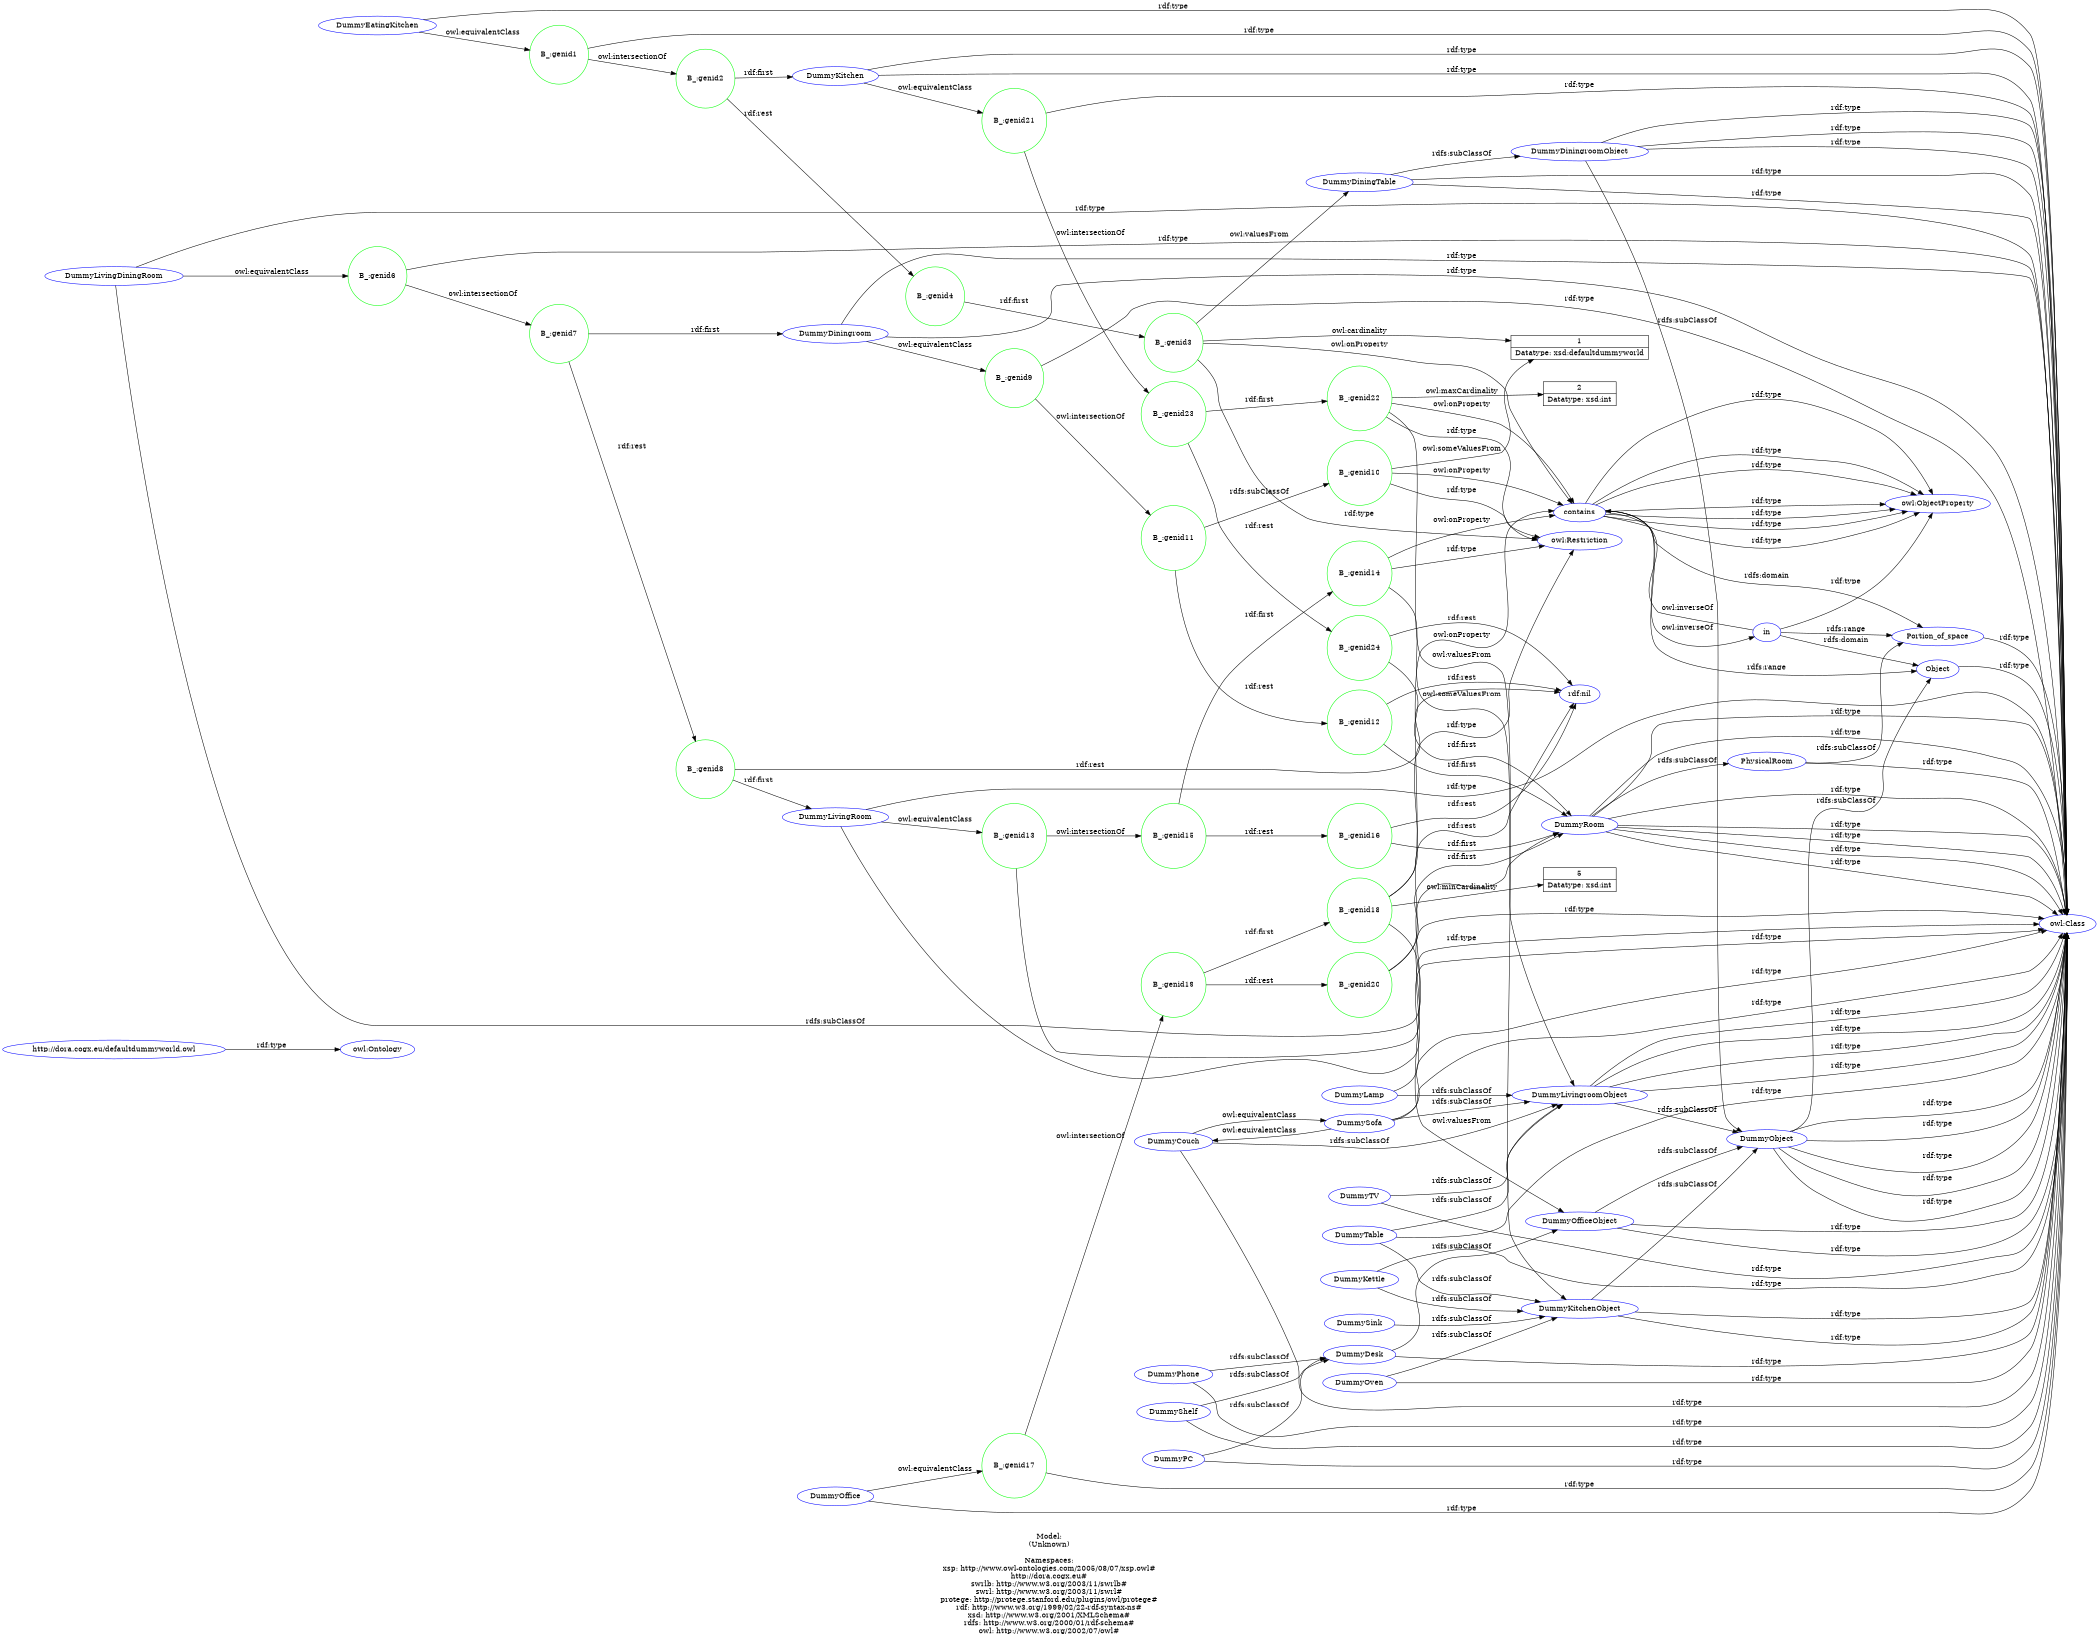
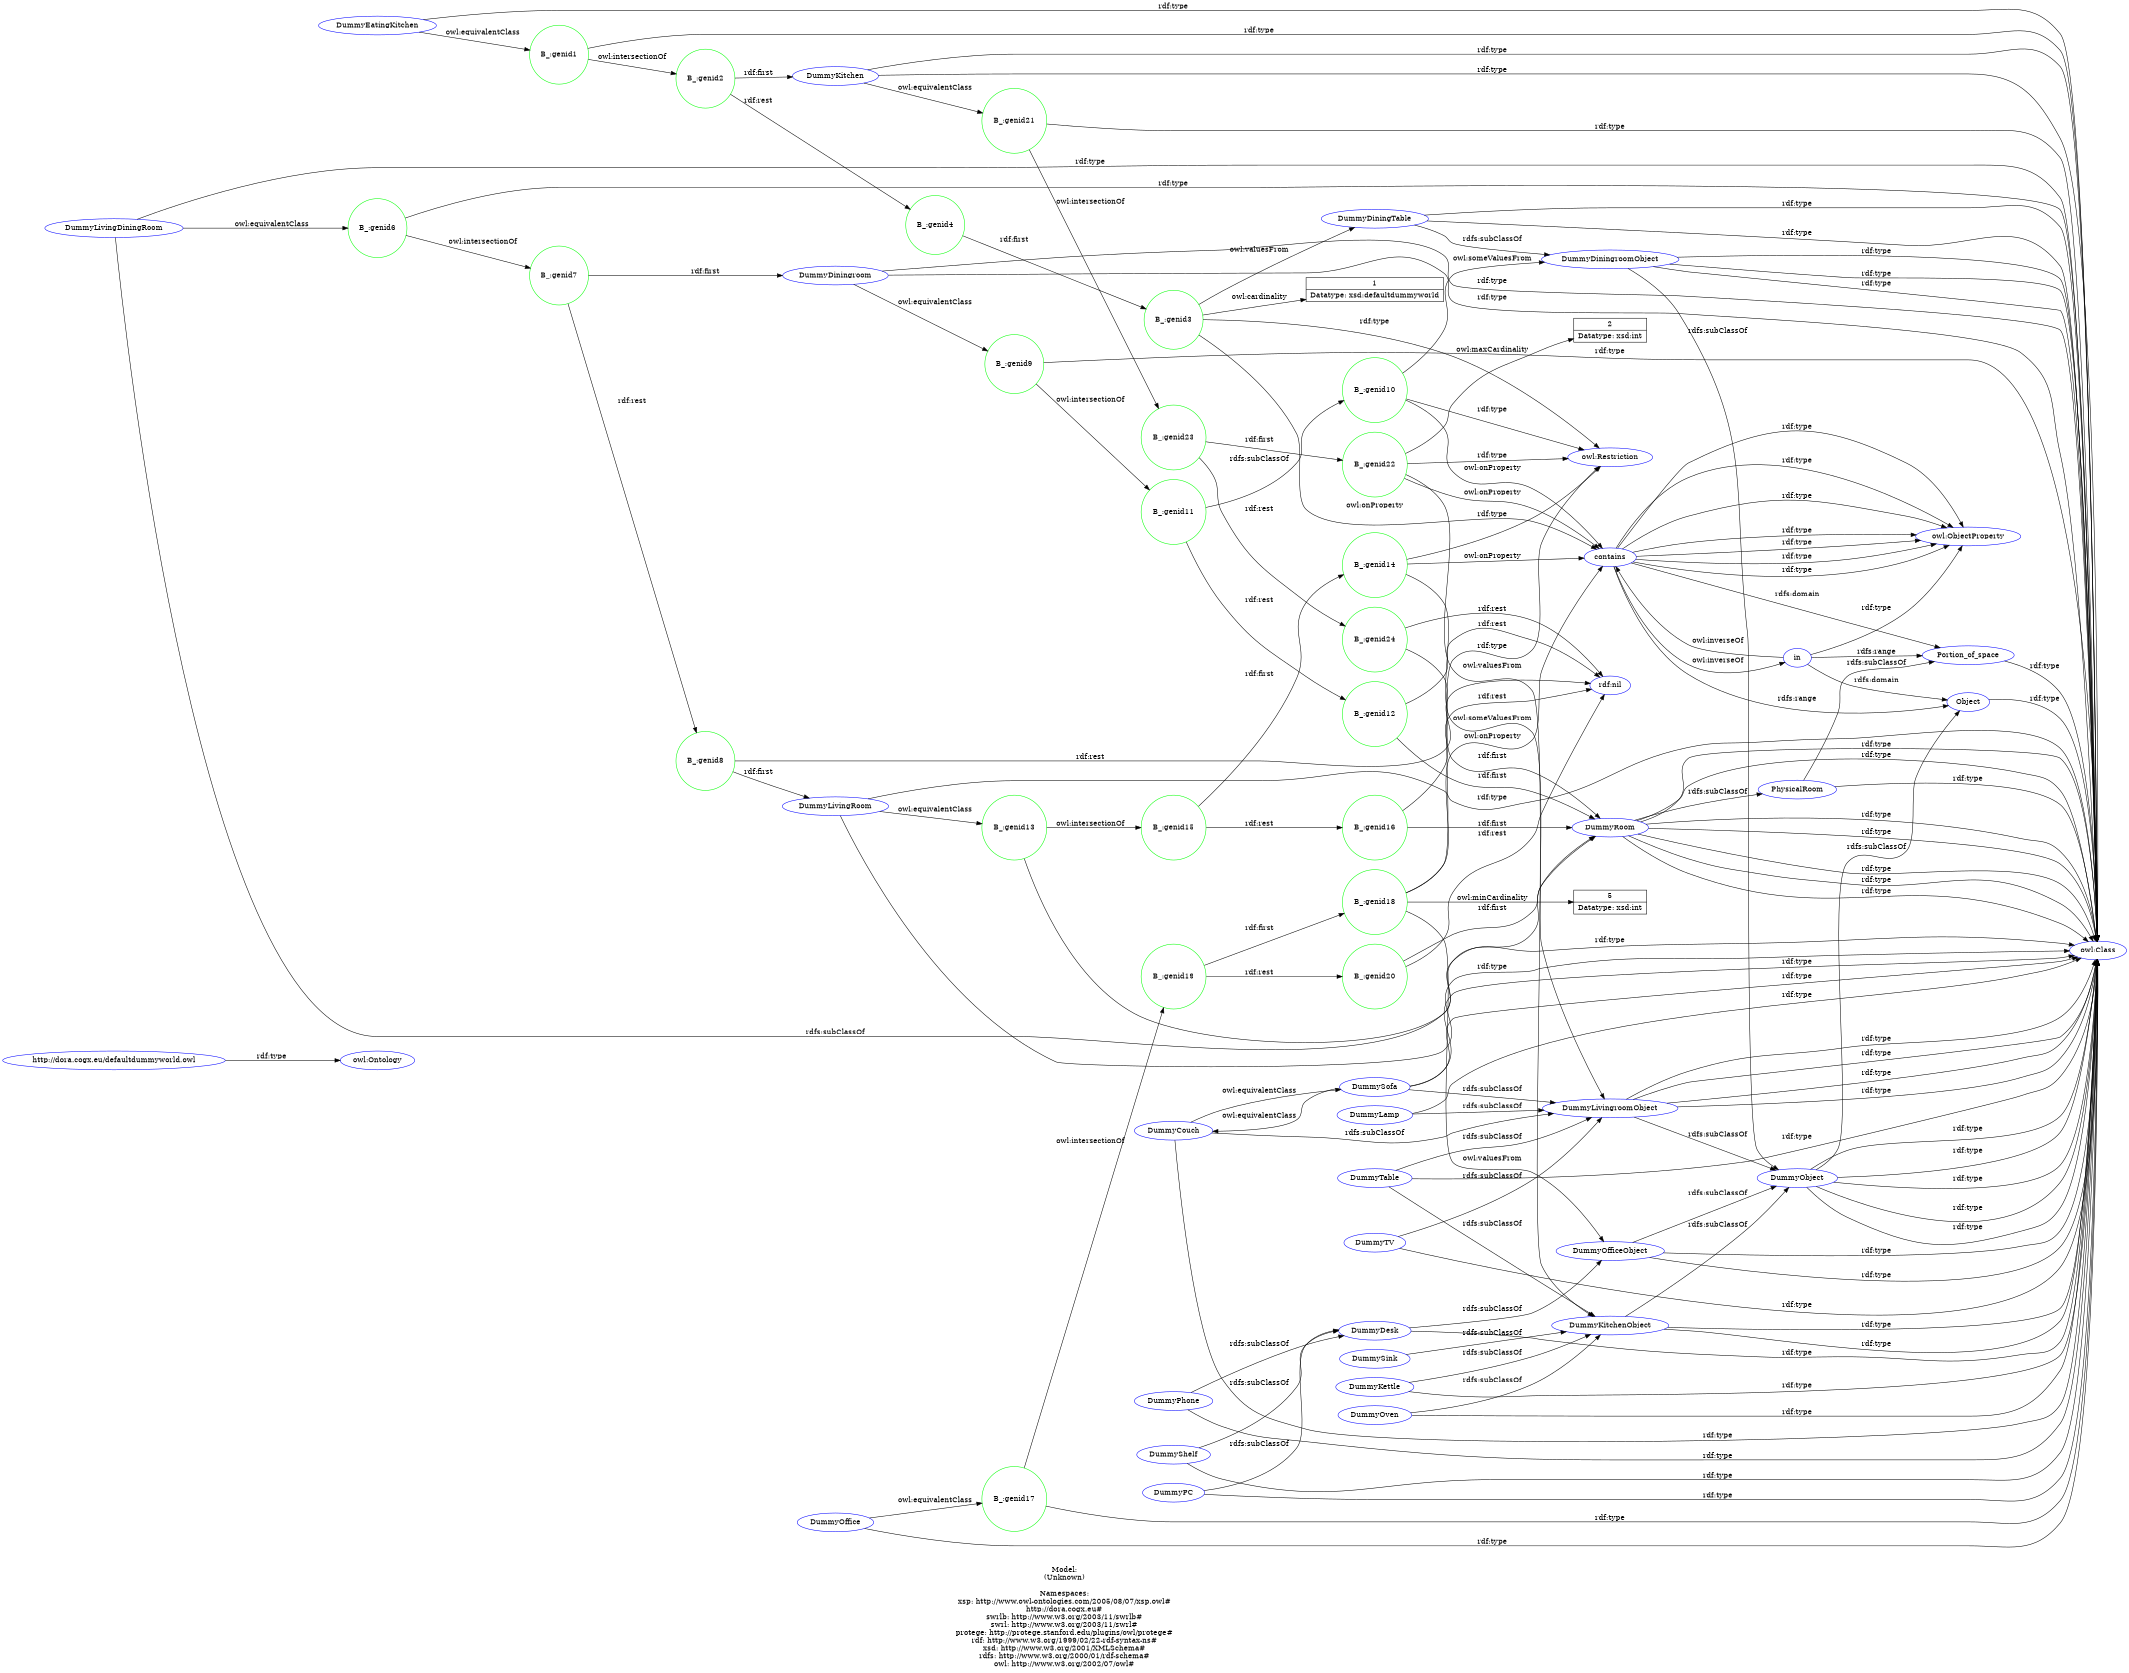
edge "B_:genid10" -> "1": now "B_:genid10" -> "DummyDiningroomObject"
